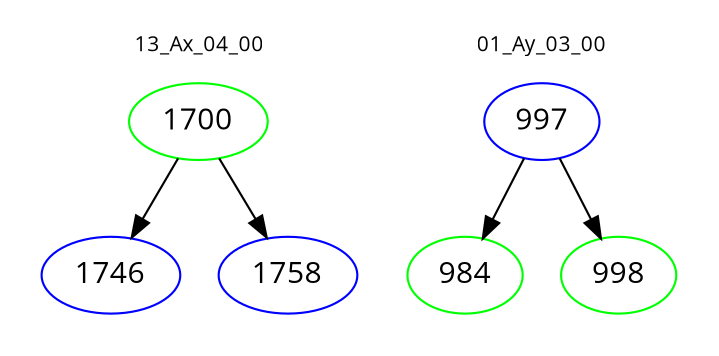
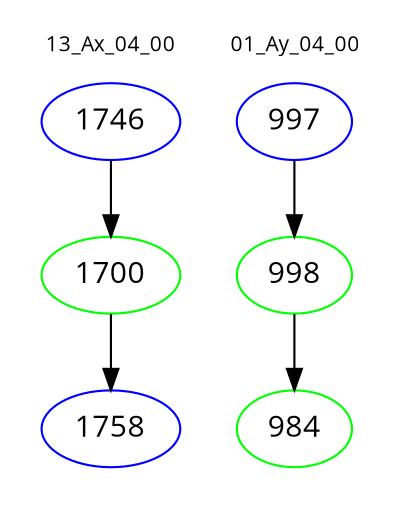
cluster "01_Ay_03_00": label "01_Ay_03_00" -> "01_Ay_04_00"
edge "1700" -> "1746": reversed
edge "997" -> "984": now "998" -> "984"
